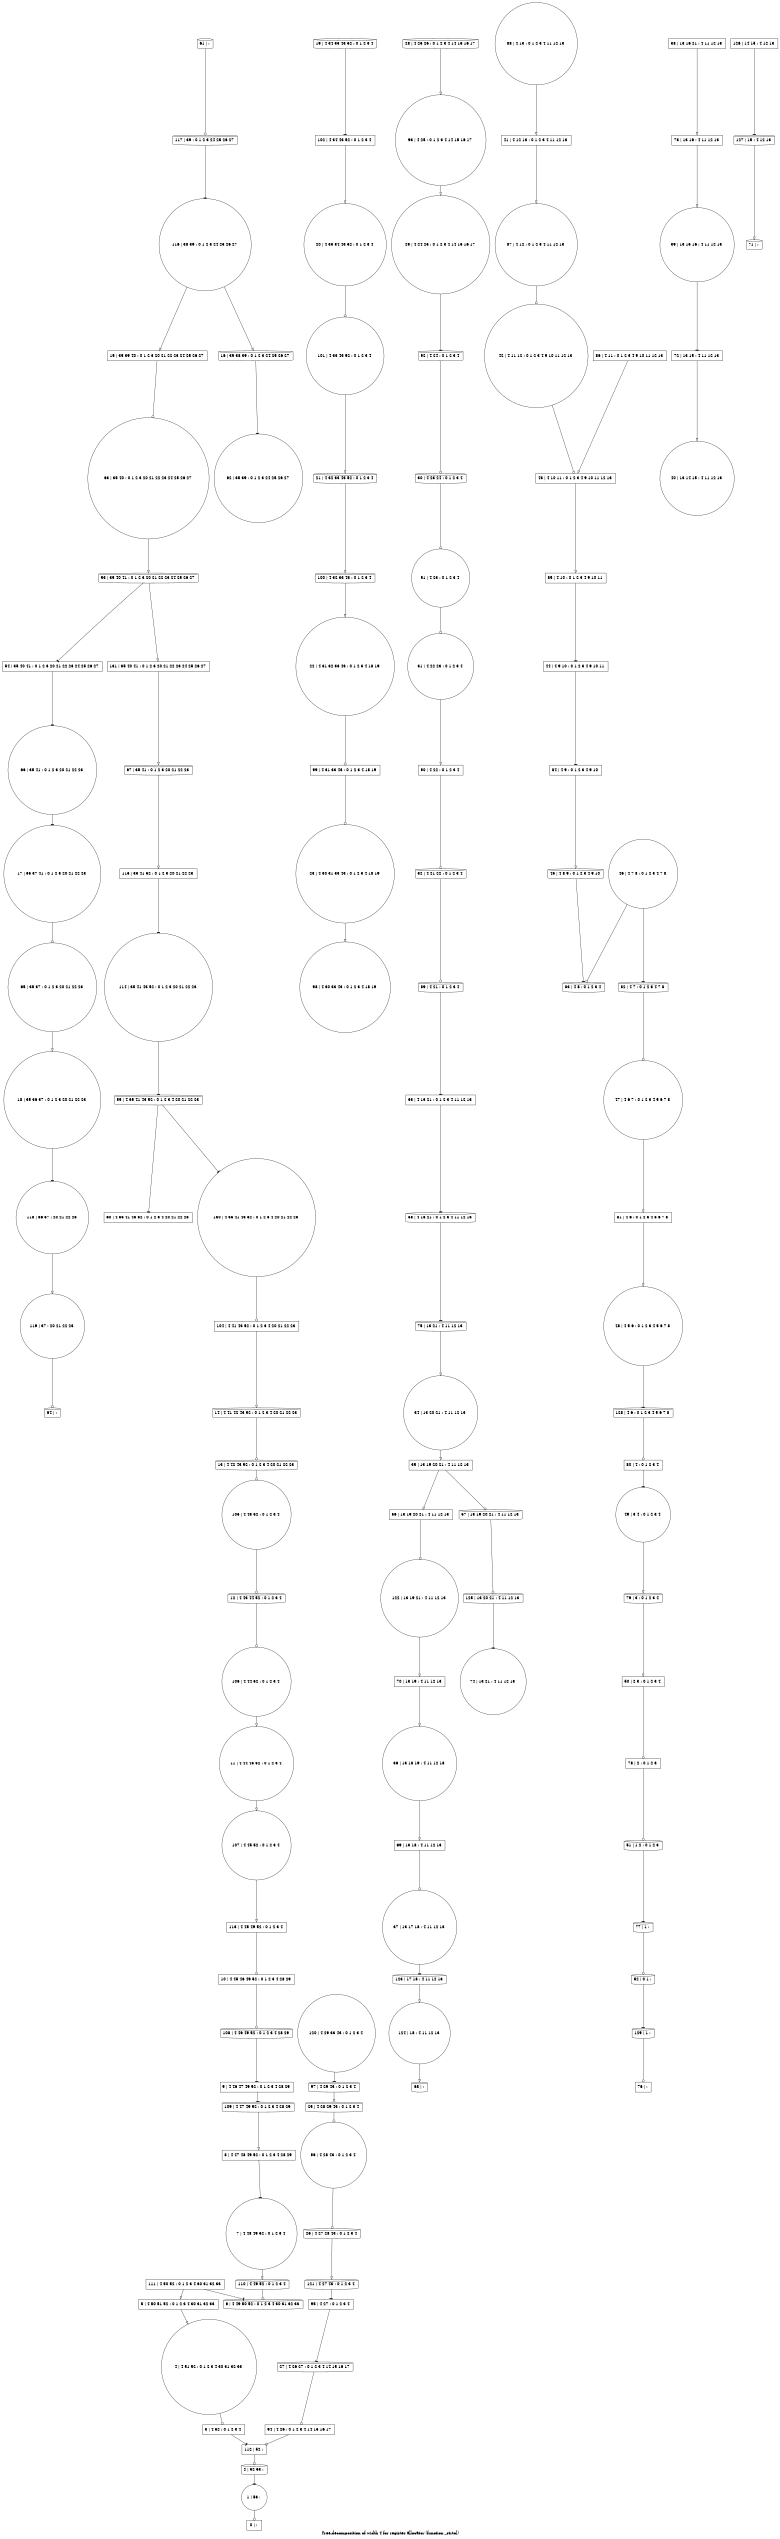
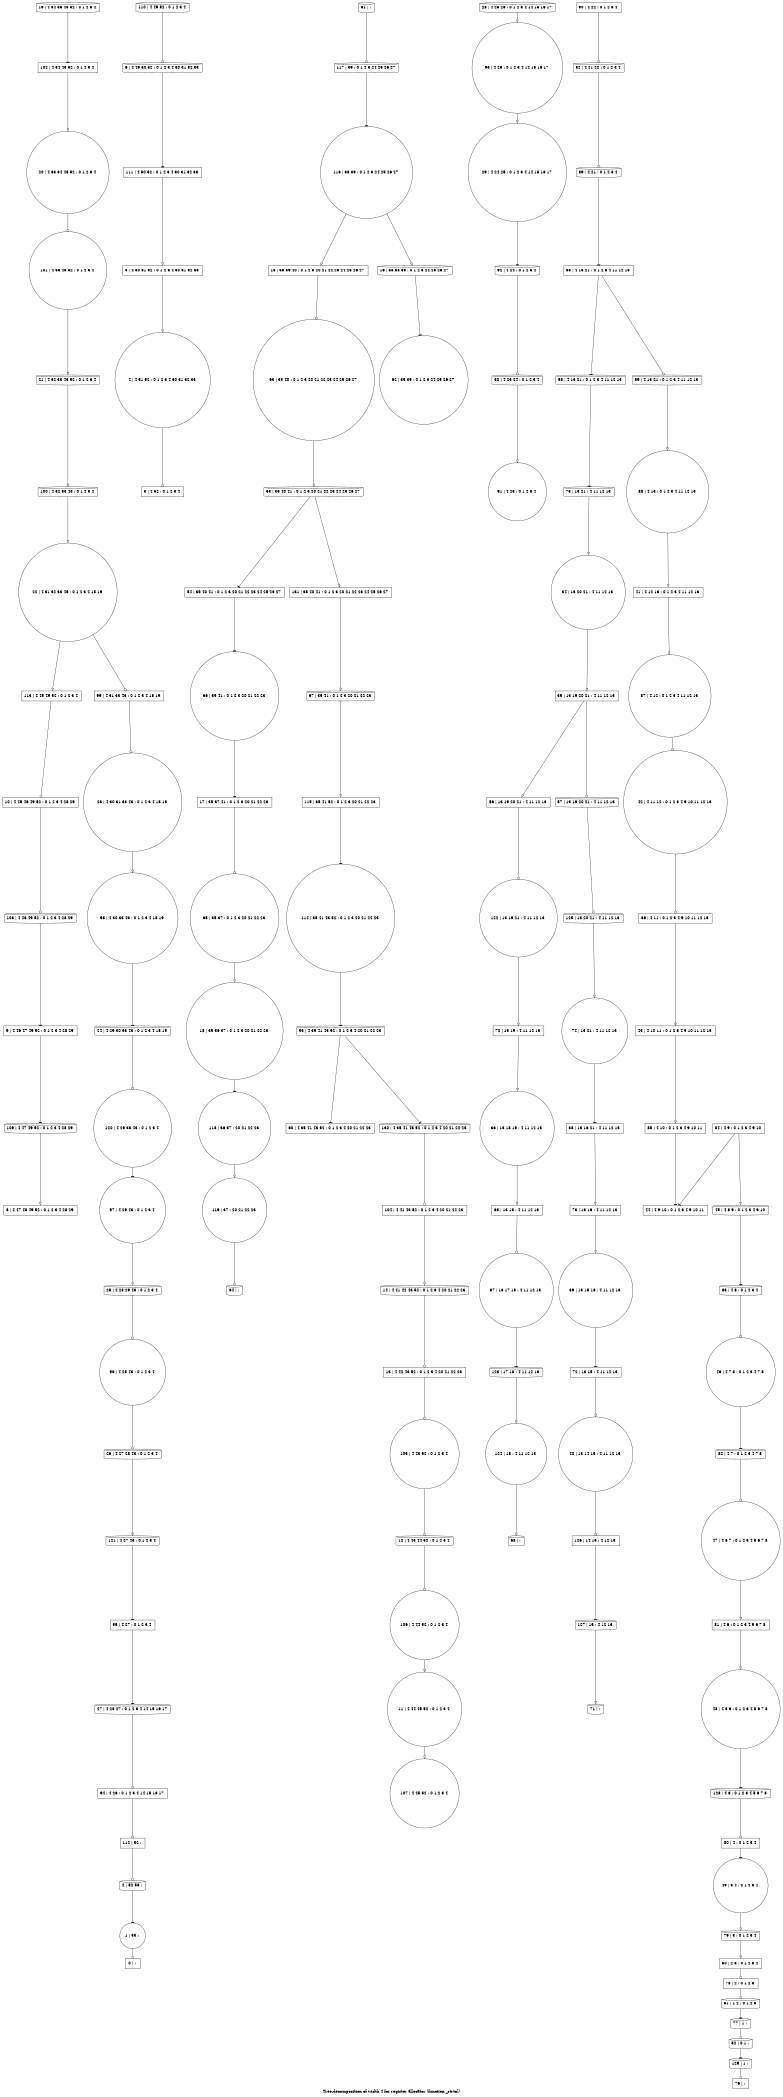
node "59 | 4 13 21 : 0 1 2 3 4 11 12 13": added
edge "42 | 4 11 12 : 0 1 2 3 4 9 10 11 12 13" -> "43 | 4 10 11 : 0 1 2 3 4 9 10 11 12 13": now "42 | 4 11 12 : 0 1 2 3 4 9 10 11 12 13" -> "86 | 4 11 : 0 1 2 3 4 9 10 11 12 13"
edge "30 | 4 23 24 : 0 1 2 3 4" -> "91 | 4 23 : 0 1 2 3 4": arrowhead odot -> onormal
node "31 | 4 22 23 : 0 1 2 3 4": removed
edge "44 | 4 9 10 : 0 1 2 3 4 9 10 11" -> "84 | 4 9 : 0 1 2 3 4 9 10": reversed
node "17 | 35 37 41 : 0 1 2 3 20 21 22 23": shape circle -> box
edge "46 | 4 7 8 : 0 1 2 3 4 7 8" -> "83 | 4 8 : 0 1 2 3 4": reversed
node "24 | 4 29 30 33 43 : 0 1 2 3 4 18 19": added
edge "74 | 13 21 : 4 11 12 13" -> "38 | 13 16 21 : 4 11 12 13": added
node "130 | 4 35 41 43 52 : 0 1 2 3 4 20 21 22 23": shape circle -> cylinder
node "13 | 4 42 43 52 : 0 1 2 3 4 20 21 22 23": shape cylinder -> box
edge "40 | 13 14 15 : 4 11 12 13" -> "126 | 14 15 : 4 12 13": added
edge "125 | 13 20 21 : 4 11 12 13" -> "74 | 13 21 : 4 11 12 13": arrowhead tee -> onormal
edge "107 | 4 45 52 : 0 1 2 3 4" -> "113 | 4 45 49 52 : 0 1 2 3 4": now "22 | 4 31 32 33 43 : 0 1 2 3 4 18 19" -> "113 | 4 45 49 52 : 0 1 2 3 4"
node "97 | 4 29 43 : 0 1 2 3 4": shape cylinder -> circle
node "7 | 4 48 49 52 : 0 1 2 3 4": removed
edge "111 | 4 50 52 : 0 1 2 3 4 30 31 32 33" -> "6 | 4 49 50 52 : 0 1 2 3 4 30 31 32 33": reversed
edge "3 | 4 52 : 0 1 2 3 4" -> "112 | 52 :": removed
